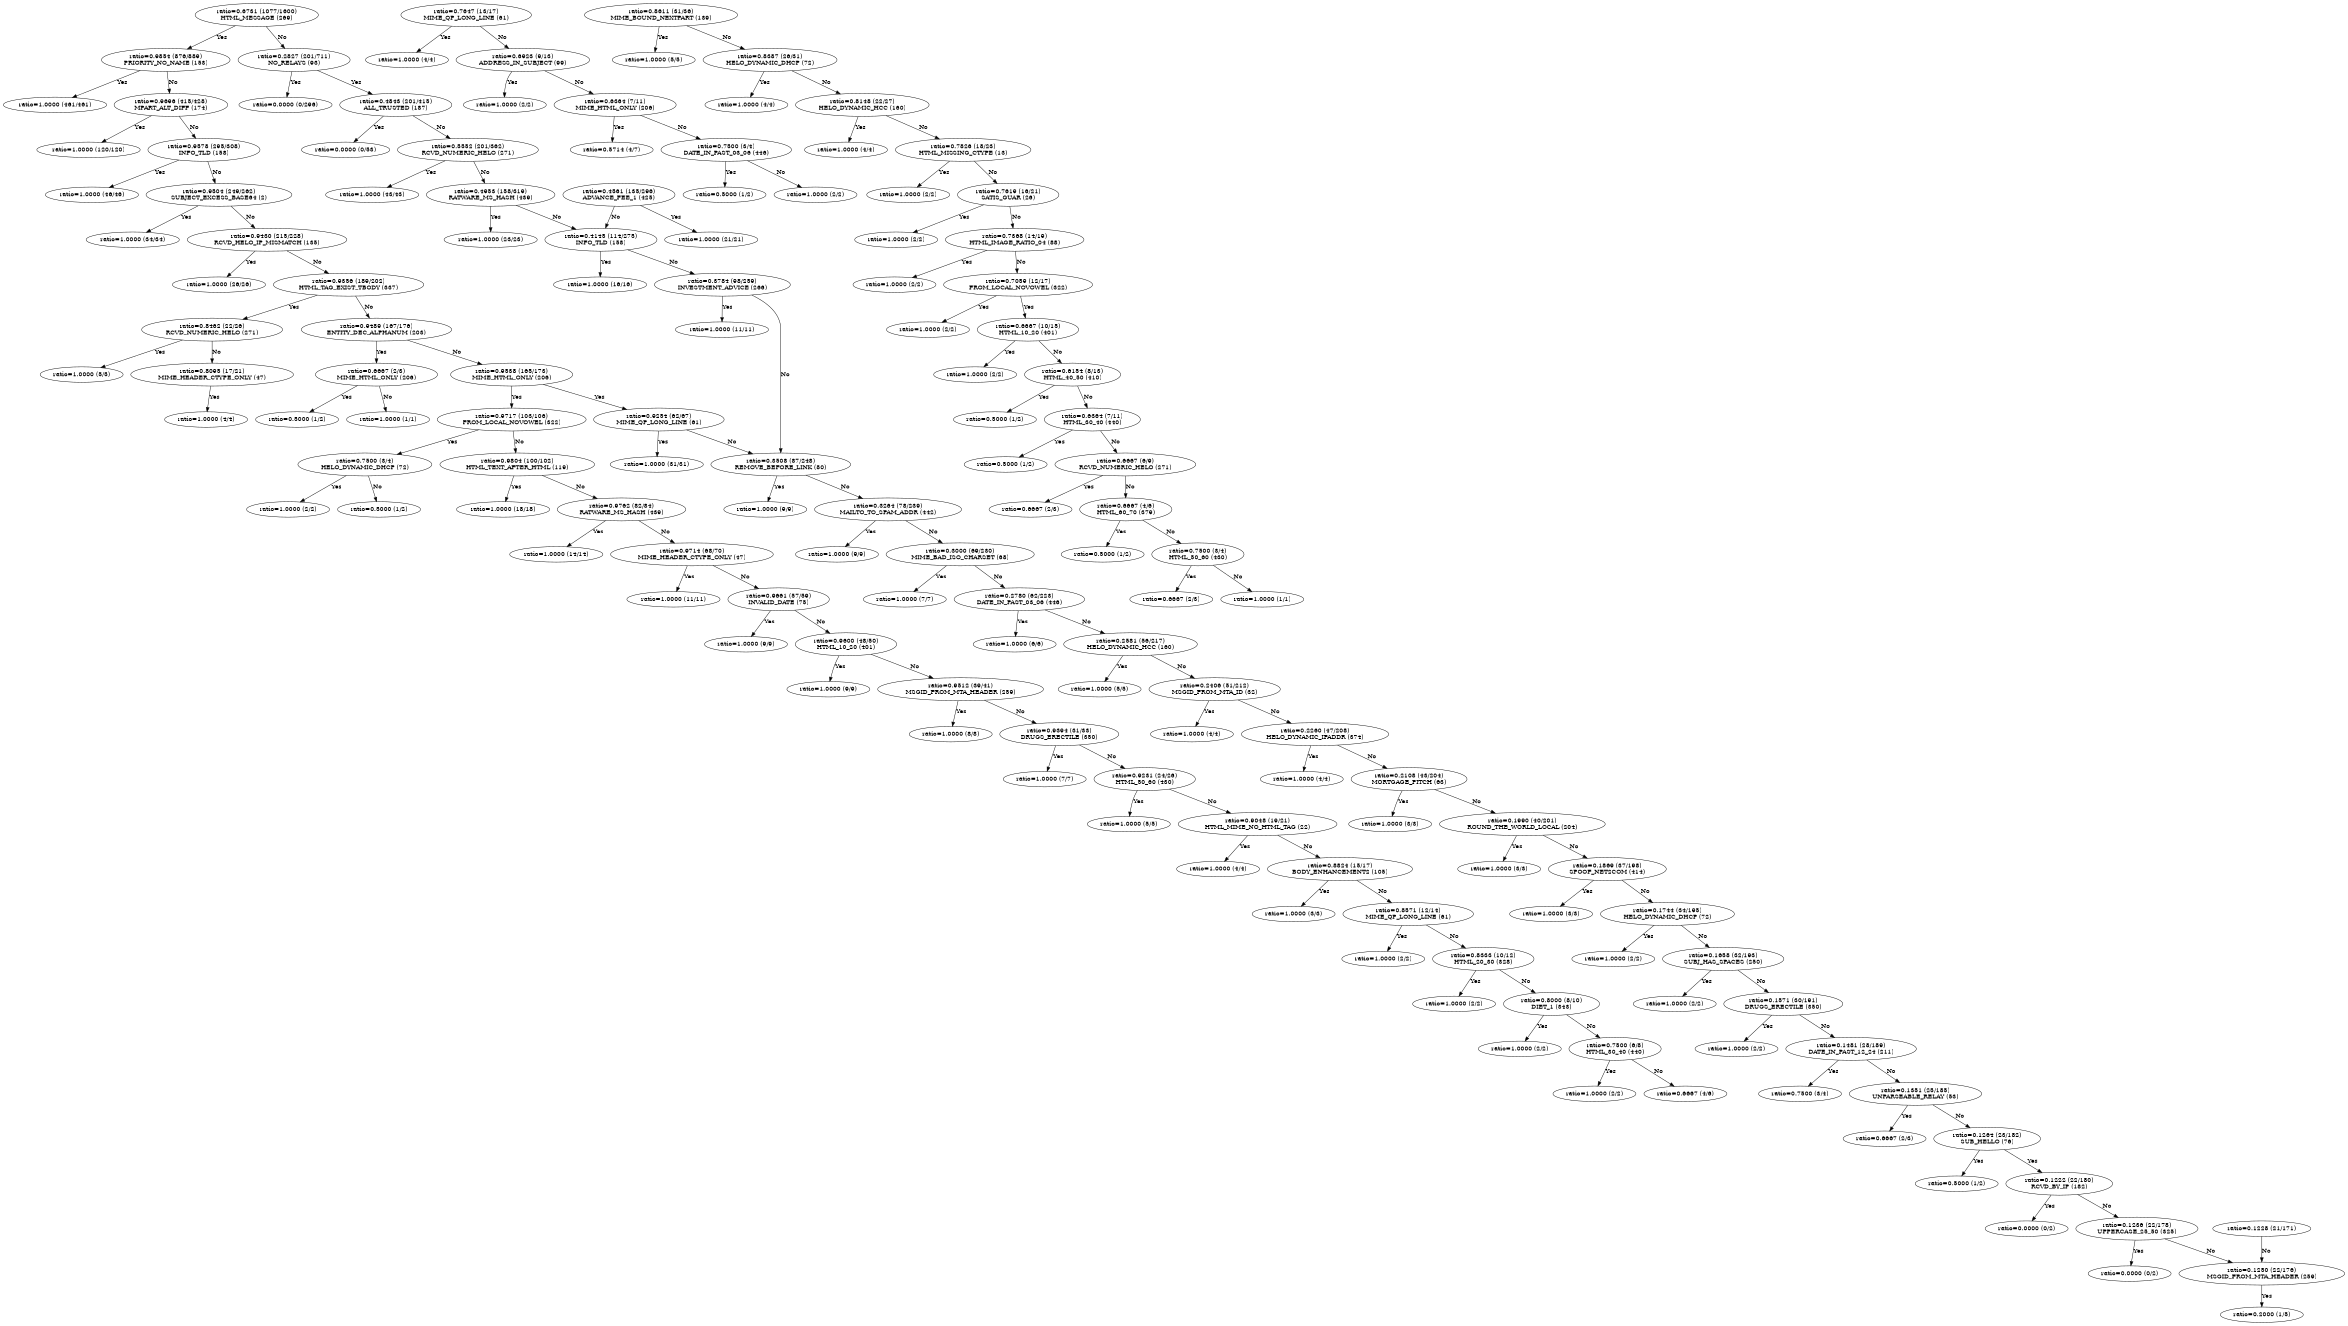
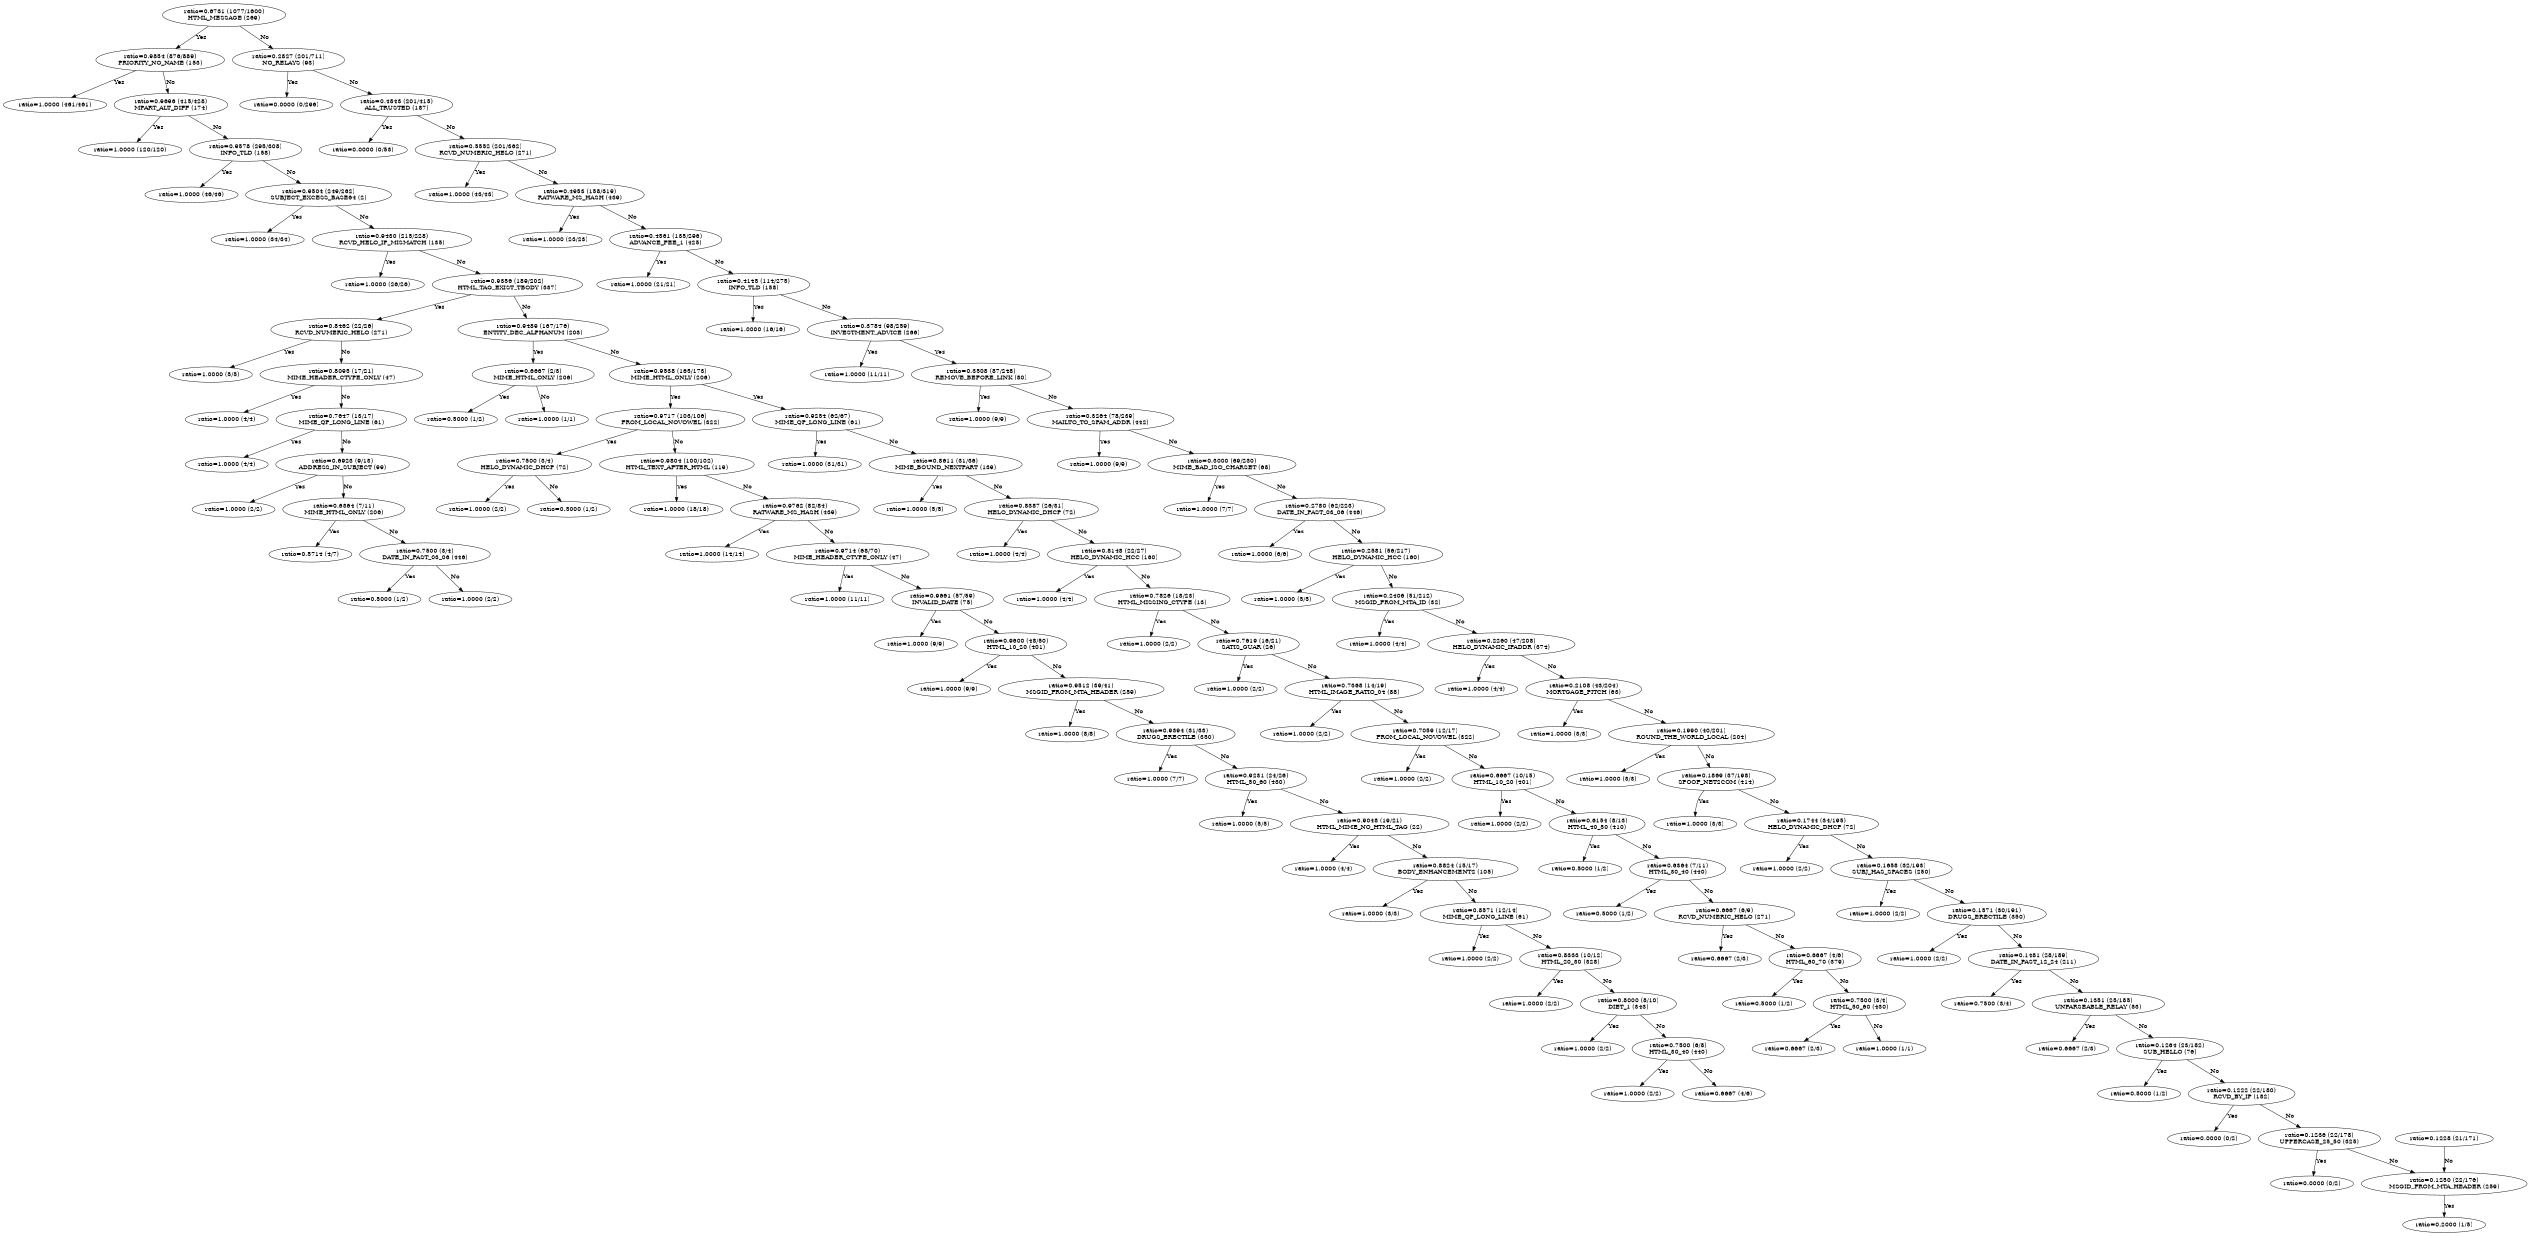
edge "ratio=0.2827 (201/711) NO_RELAYS (93)" -> "ratio=0.4843 (201/415) ALL_TRUSTED (187)": label "Yes" -> "No"
edge "ratio=0.4953 (158/319) RATWARE_MS_HASH (439)" -> "ratio=0.4145 (114/275) INFO_TLD (158)": now "ratio=0.4953 (158/319) RATWARE_MS_HASH (439)" -> "ratio=0.4561 (135/296) ADVANCE_FEE_1 (425)"
edge "ratio=0.7059 (12/17) FROM_LOCAL_NOVOWEL (322)" -> "ratio=0.6667 (10/15) HTML_10_20 (401)": label "Yes" -> "No"
edge "ratio=0.3784 (98/259) INVESTMENT_ADVICE (266)" -> "ratio=0.3508 (87/248) REMOVE_BEFORE_LINK (80)": label "No" -> "Yes"
edge "ratio=0.8095 (17/21) MIME_HEADER_CTYPE_ONLY (47)" -> "ratio=0.7647 (13/17) MIME_QP_LONG_LINE (61)": added, label "No"
edge "ratio=0.9254 (62/67) MIME_QP_LONG_LINE (61)" -> "ratio=0.3508 (87/248) REMOVE_BEFORE_LINK (80)": now "ratio=0.9254 (62/67) MIME_QP_LONG_LINE (61)" -> "ratio=0.8611 (31/36) MIME_BOUND_NEXTPART (139)"
edge "ratio=0.1264 (23/182) SUB_HELLO (76)" -> "ratio=0.1222 (22/180) RCVD_BY_IP (182)": label "Yes" -> "No"
